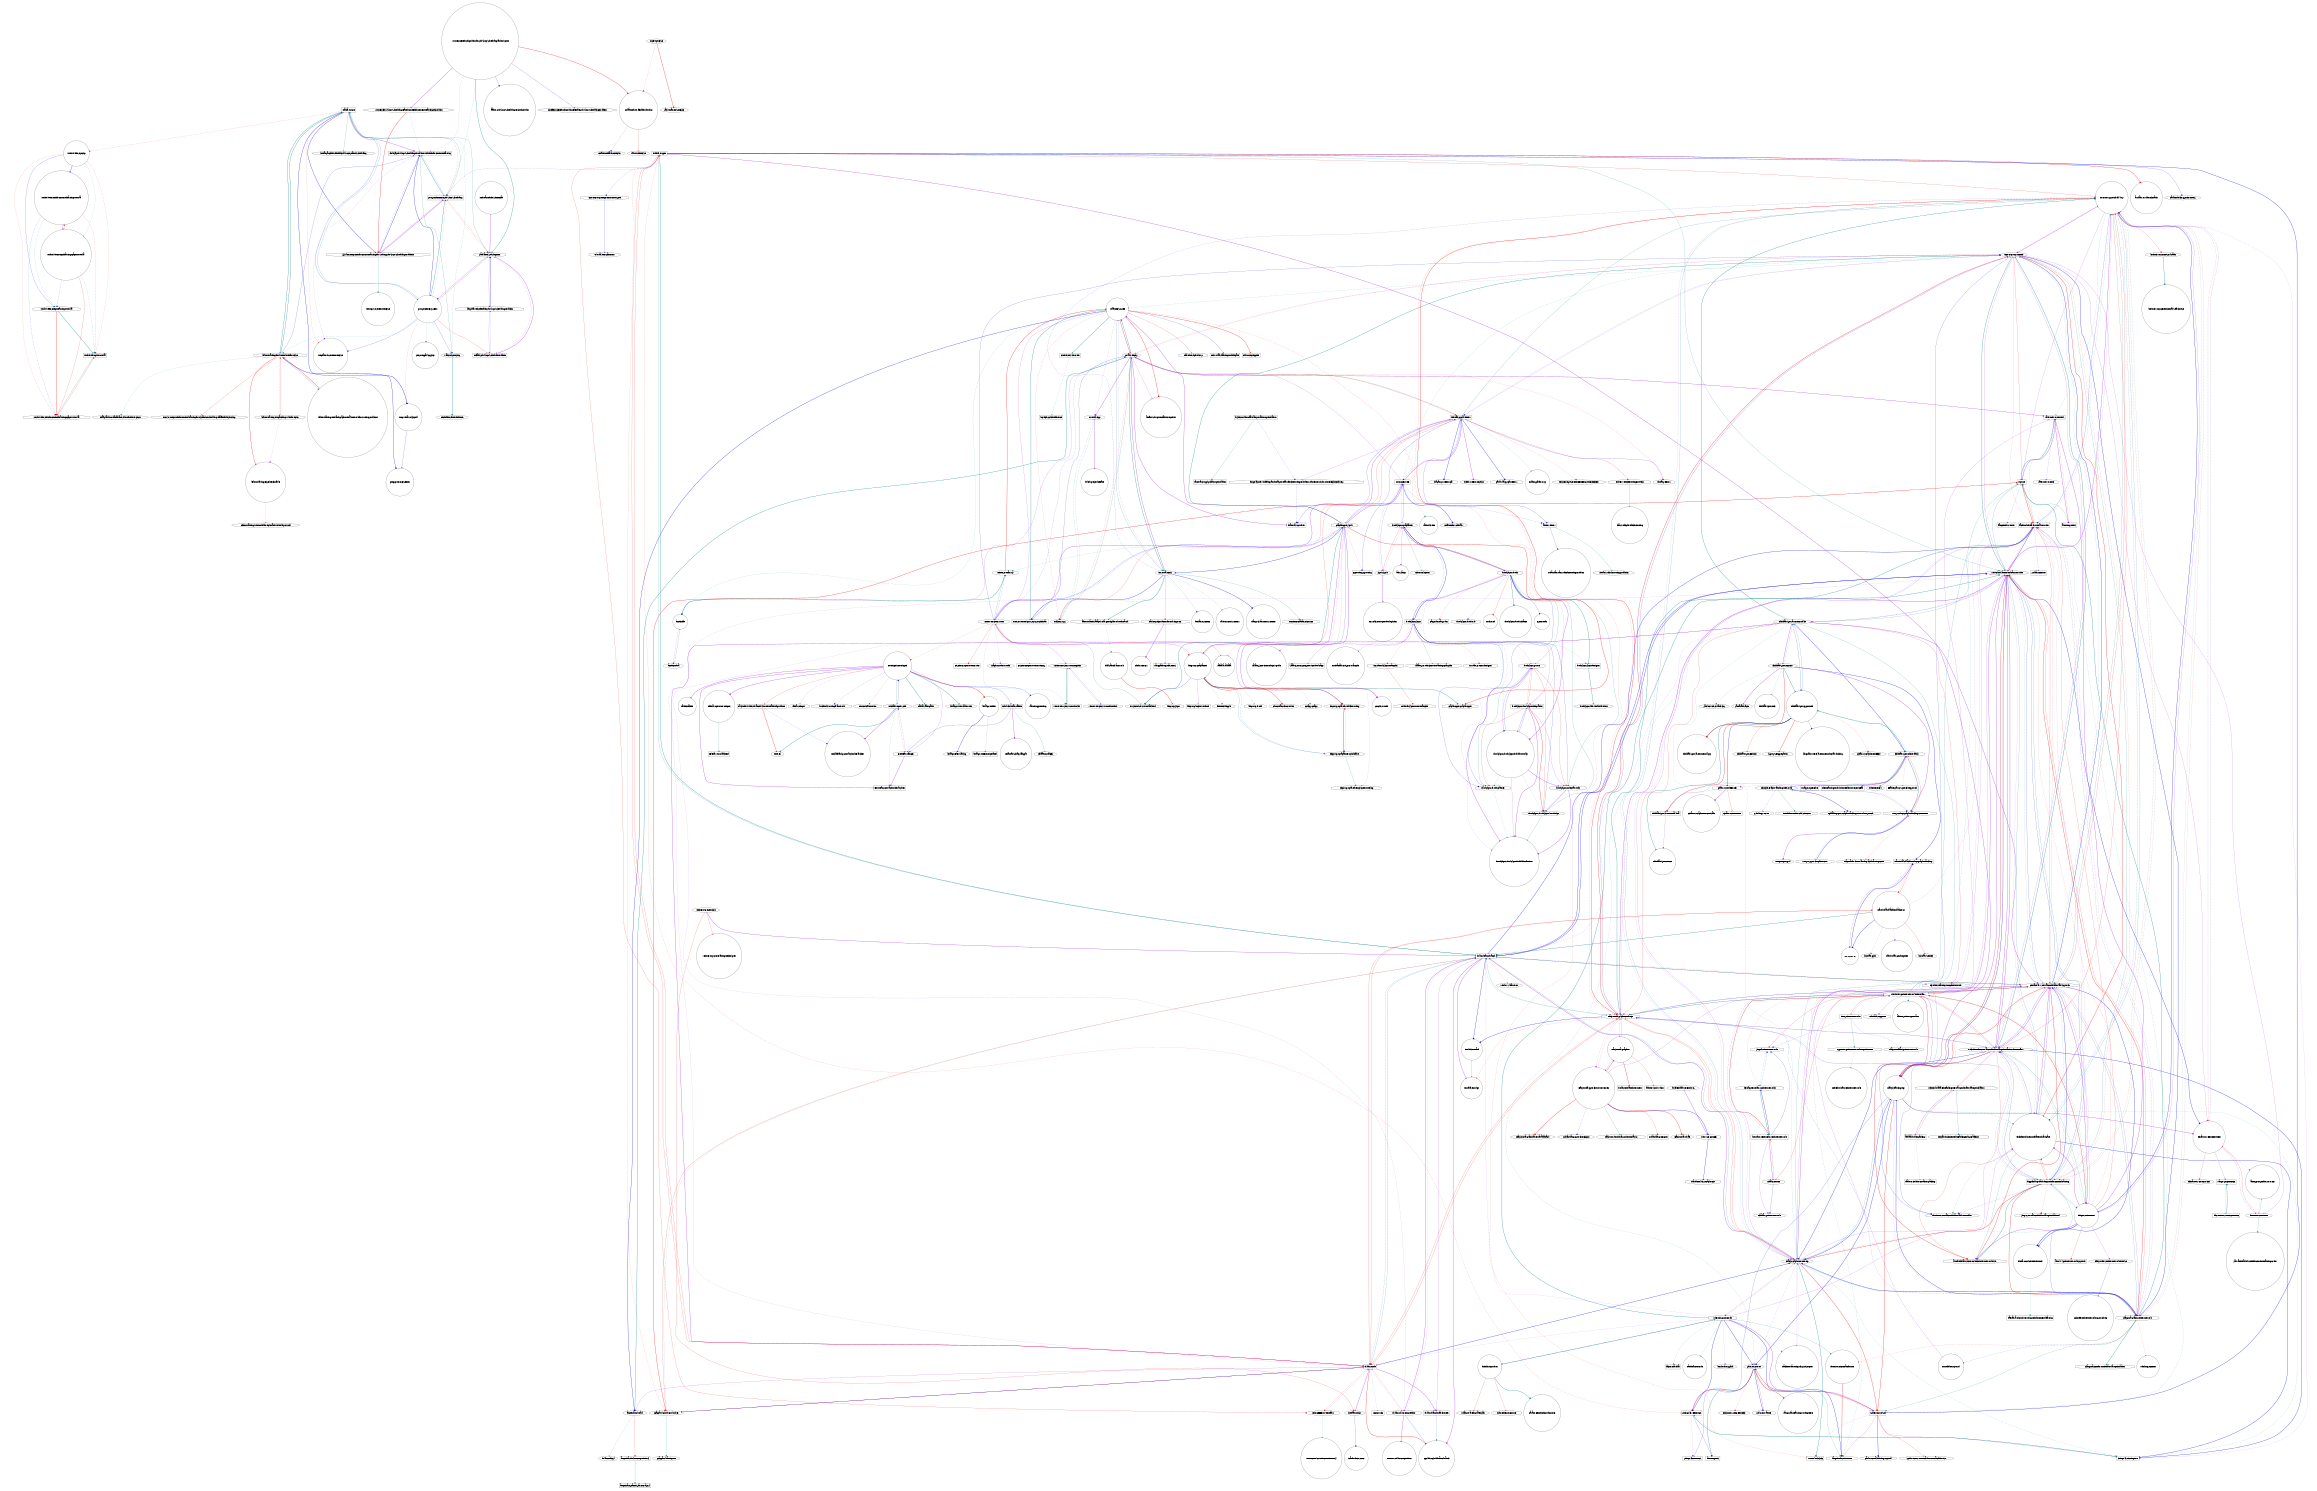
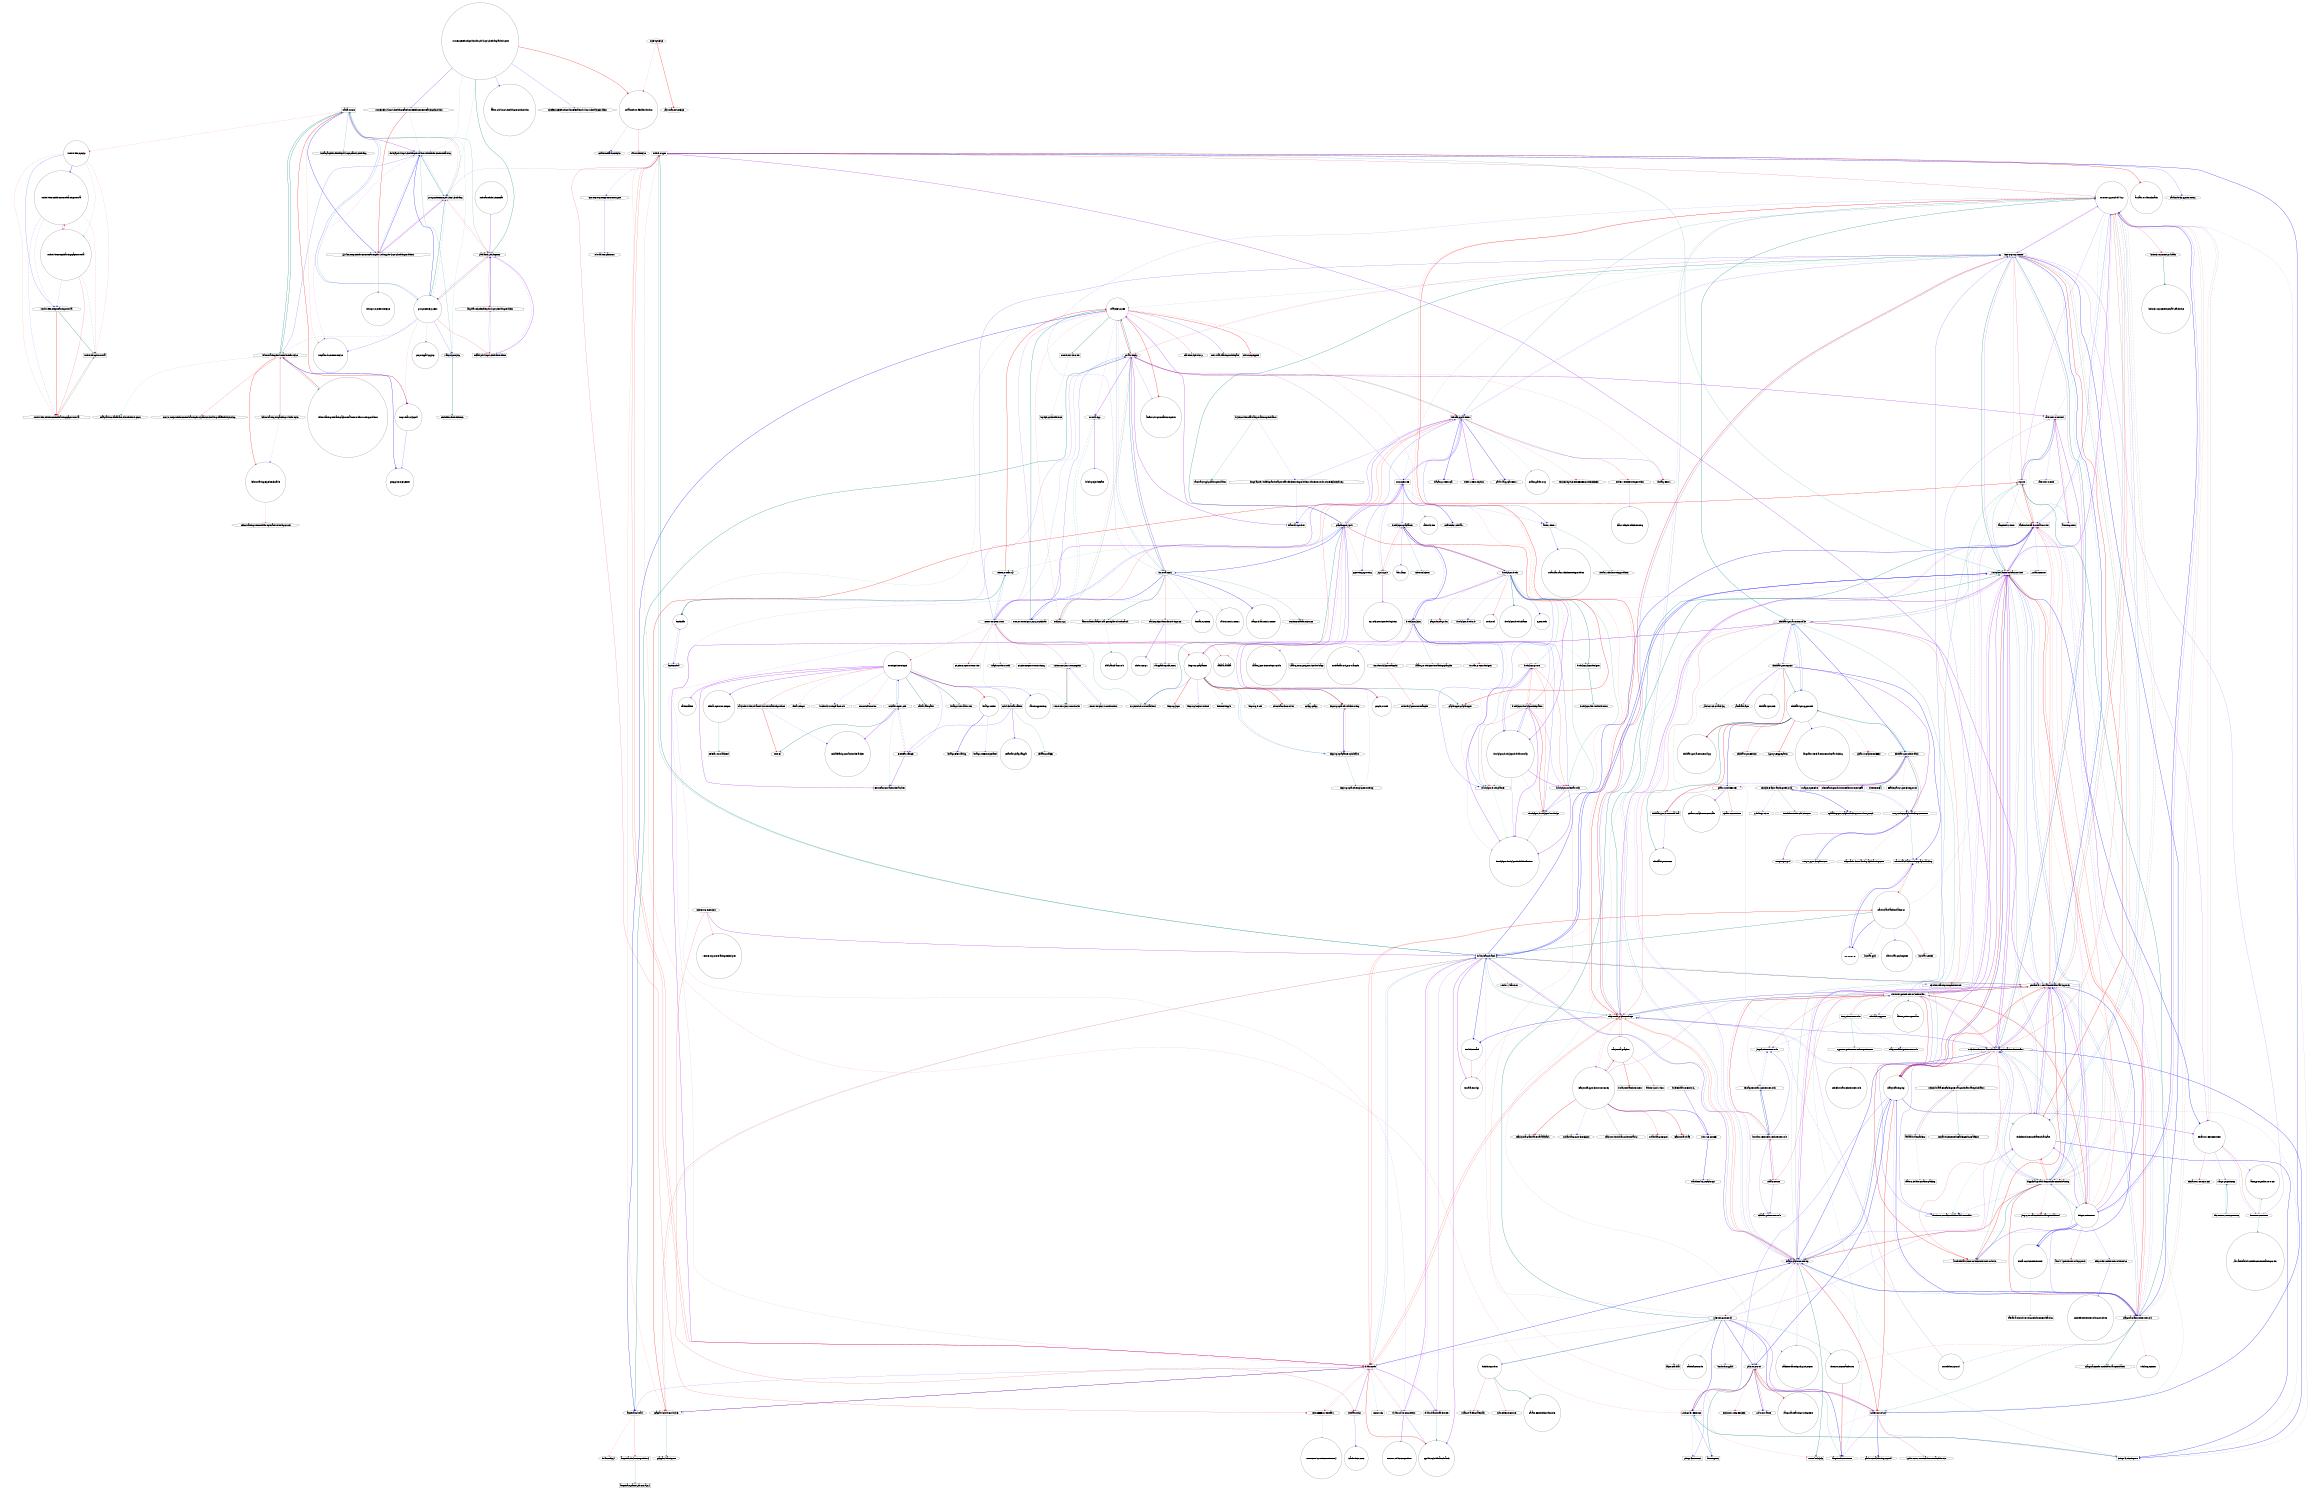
edge "zcaicaros/L2D" -> "songwenas12/fjsp-drl": color blue -> red
edge "biblik/alns-framework" -> "kiegroup/jbpm": now "kiegroup/optaplanner" -> "kiegroup/jbpm"
edge "rusty1s/deep-graph-matching-consensus" -> "martius-lab/blackbox-deep-graph-matching": added
